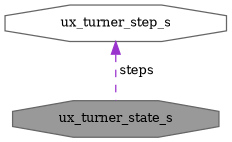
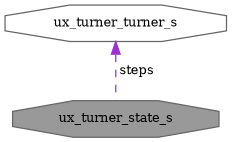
node "ux_turner_step_s": label "ux_turner_step_s" -> "ux_turner_turner_s"
